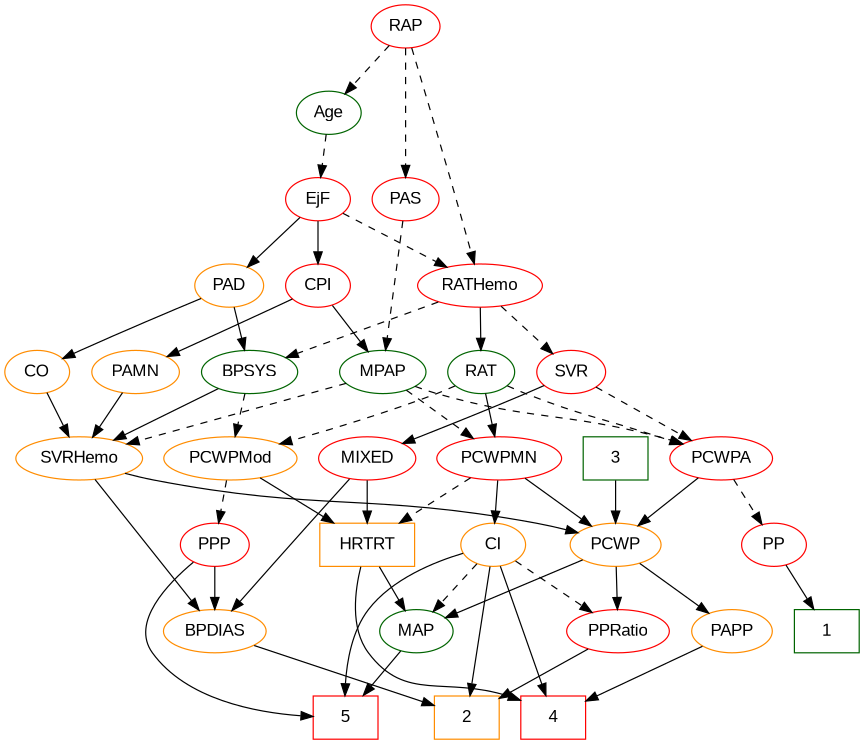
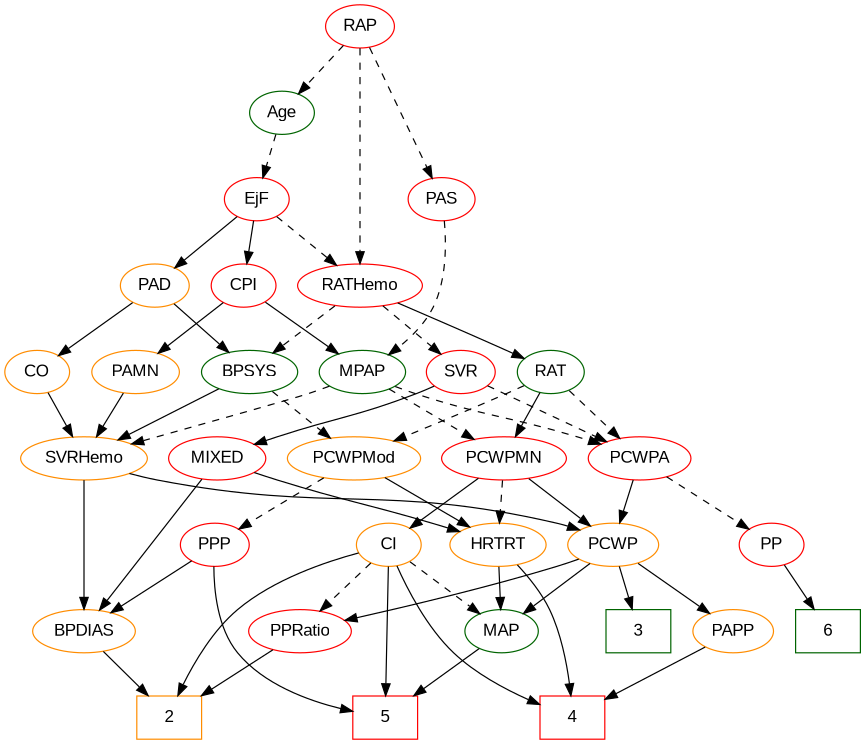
edge "3" -> "PCWP": reversed
node "HRTRT": shape box -> ellipse
node "1": label "1" -> "6"
